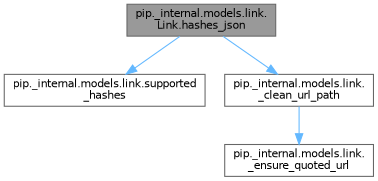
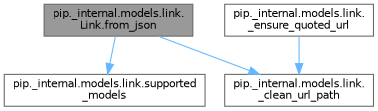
node "pip._internal.models.link. Link.hashes_json": label "pip._internal.models.link. Link.hashes_json" -> "pip._internal.models.link. Link.from_json"
node "pip._internal.models.link.supported _hashes": label "pip._internal.models.link.supported _hashes" -> "pip._internal.models.link.supported _models"
edge "pip._internal.models.link. _clean_url_path" -> "pip._internal.models.link. _ensure_quoted_url": reversed
